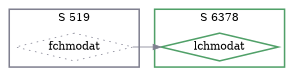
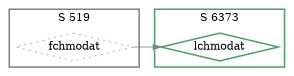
cluster "S 6378": label "S 6378" -> "S 6373"
